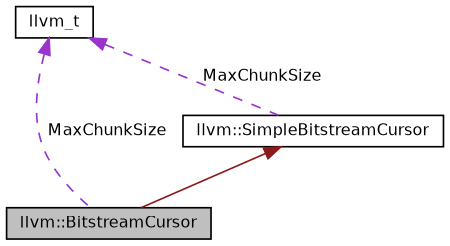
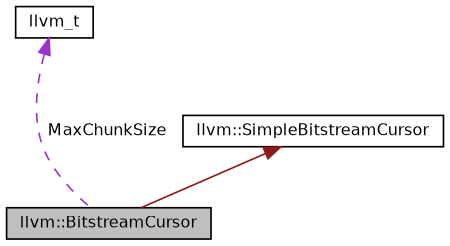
edge "llvm::SimpleBitstreamCursor" -> "llvm_t": removed, label "MaxChunkSize"
